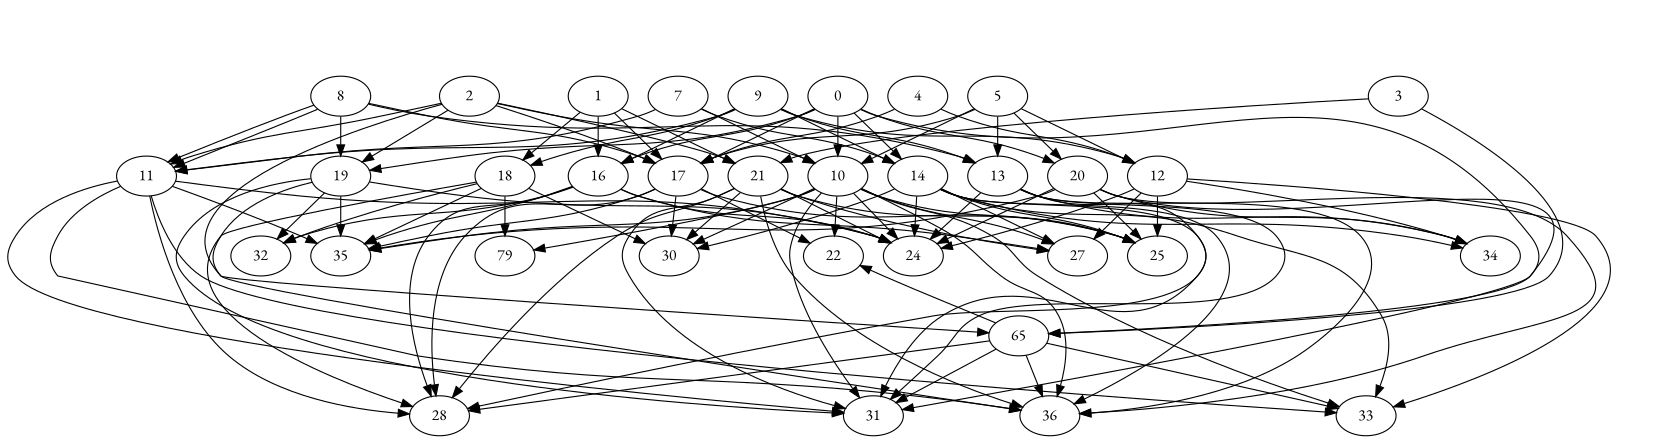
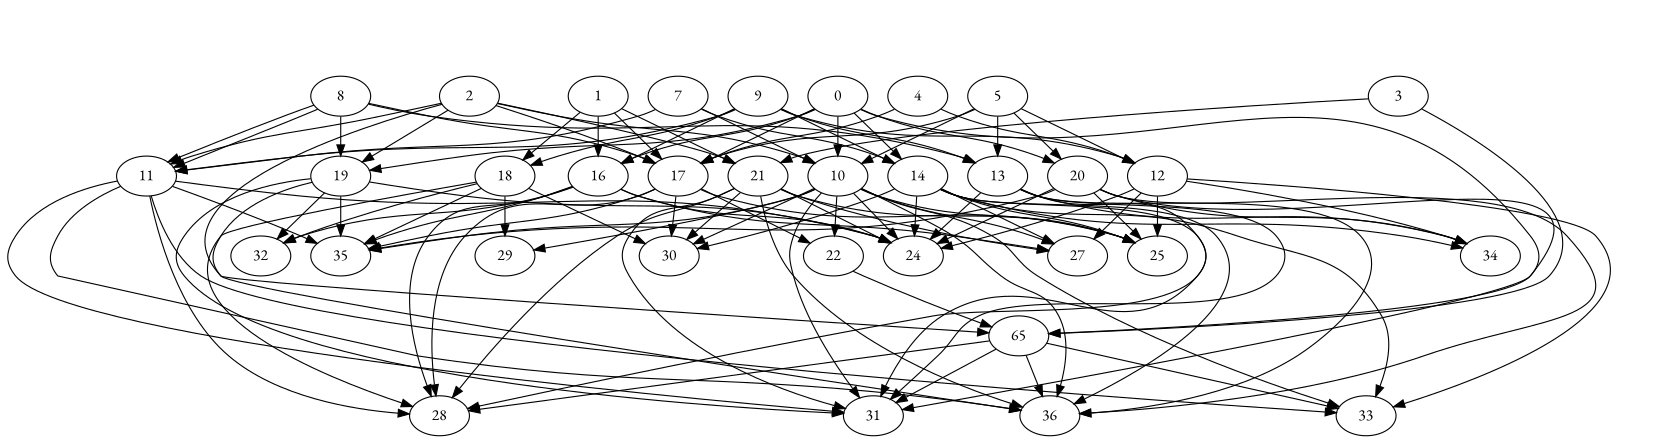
node "79": label "79" -> "29"
edge "65" -> "22": reversed
